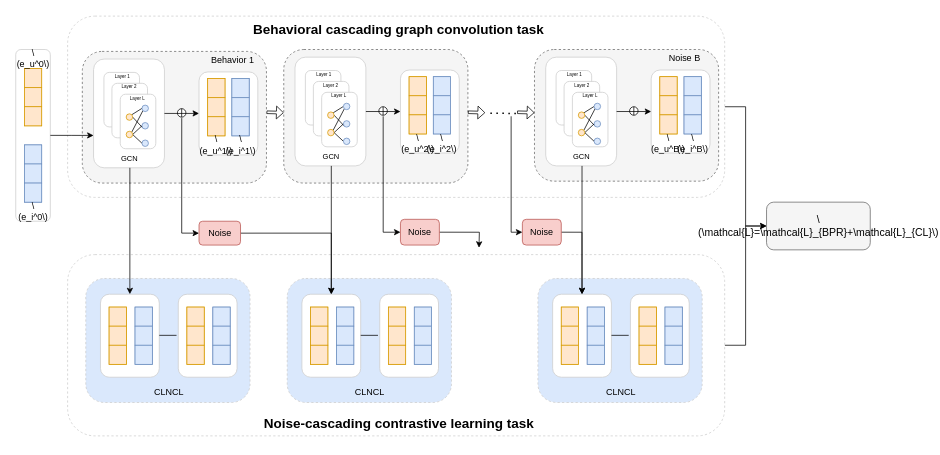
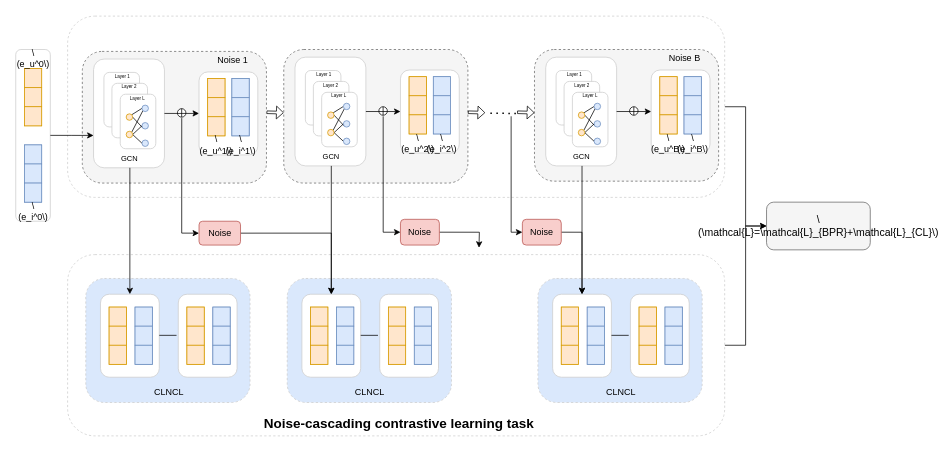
node "Behavioral cascading graph convolution task": removed
node "Behavior 1": label "Behavior 1" -> "Noise 1"
